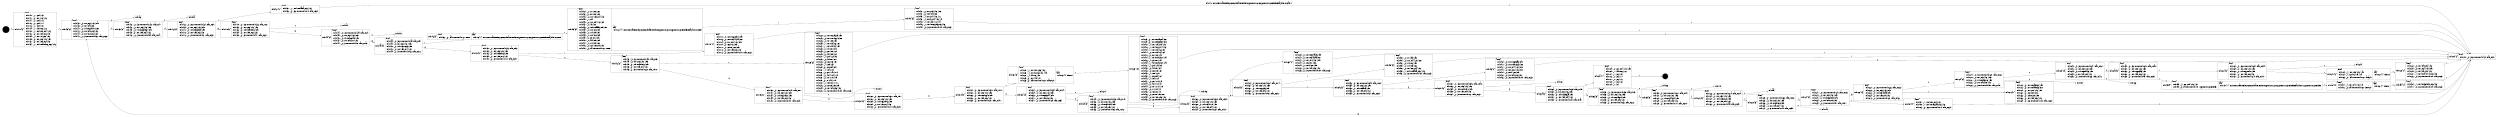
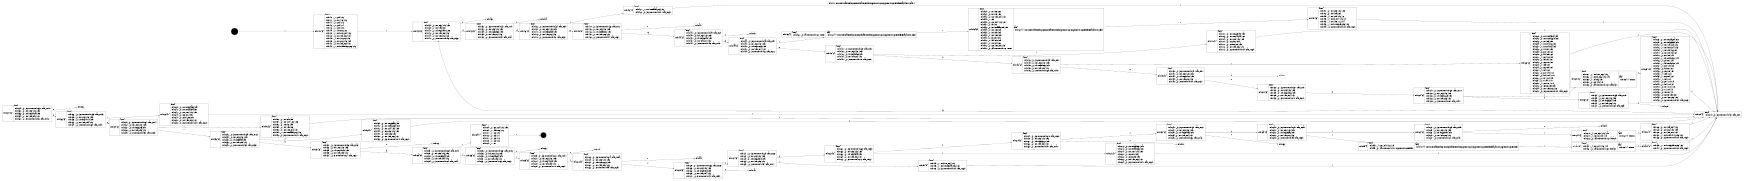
edge "0x401534 [25]" -> "0x40154d [25]": removed, label "9"
